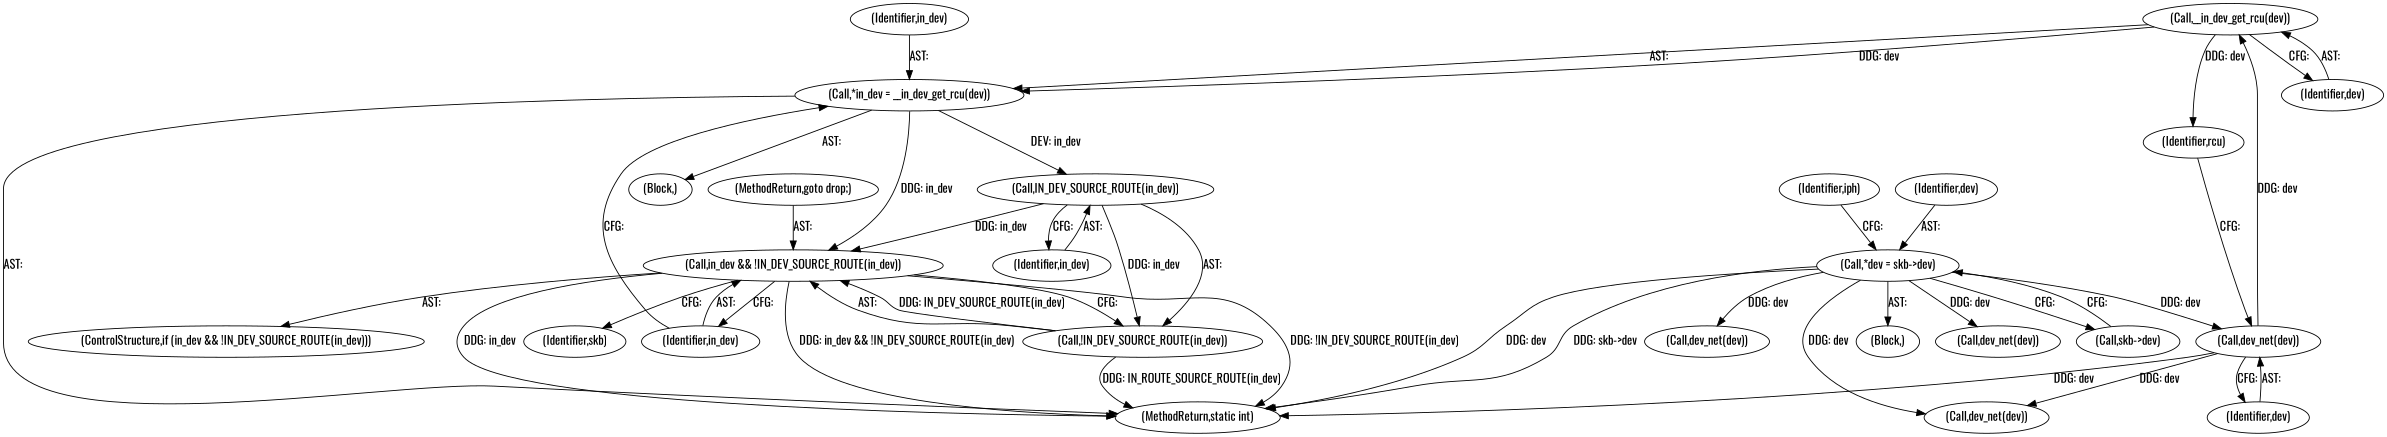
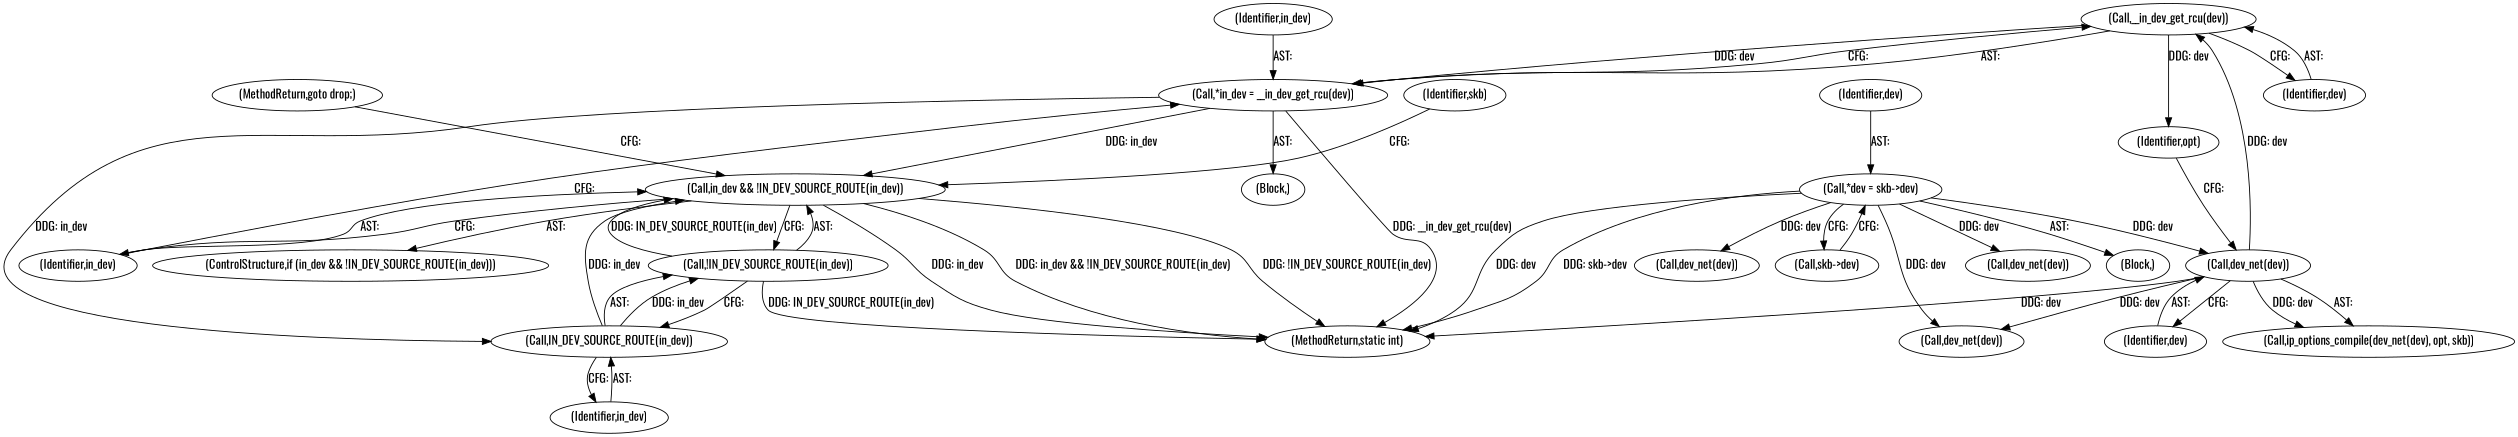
edge "(Call,*in_dev = __in_dev_get_rcu(dev))" -> "(Call,__in_dev_get_rcu(dev))": added, label "CFG:"
edge "(Call,*in_dev = __in_dev_get_rcu(dev))" -> "(Call,IN_DEV_SOURCE_ROUTE(in_dev))": label "DEV: in_dev" -> "DDG: in_dev"
node "(Identifier,rcu)": label "(Identifier,rcu)" -> "(Identifier,opt)"
node "(Identifier,iph)": removed
edge "(MethodReturn,goto drop;)" -> "(Call,in_dev && !IN_DEV_SOURCE_ROUTE(in_dev))": label "AST: " -> "CFG: "
edge "(Call,*in_dev = __in_dev_get_rcu(dev))" -> "(MethodReturn,static int)": label "AST: " -> "DDG: __in_dev_get_rcu(dev)"
edge "(Call,in_dev && !IN_DEV_SOURCE_ROUTE(in_dev))" -> "(Identifier,skb)": reversed
edge "(Call,!IN_DEV_SOURCE_ROUTE(in_dev))" -> "(Call,IN_DEV_SOURCE_ROUTE(in_dev))": added, label "CFG:"
node "(Call,ip_options_compile(dev_net(dev), opt, skb))": added
edge "(Call,!IN_DEV_SOURCE_ROUTE(in_dev))" -> "(MethodReturn,static int)": label "DDG: IN_ROUTE_SOURCE_ROUTE(in_dev)" -> "DDG: IN_DEV_SOURCE_ROUTE(in_dev)"
